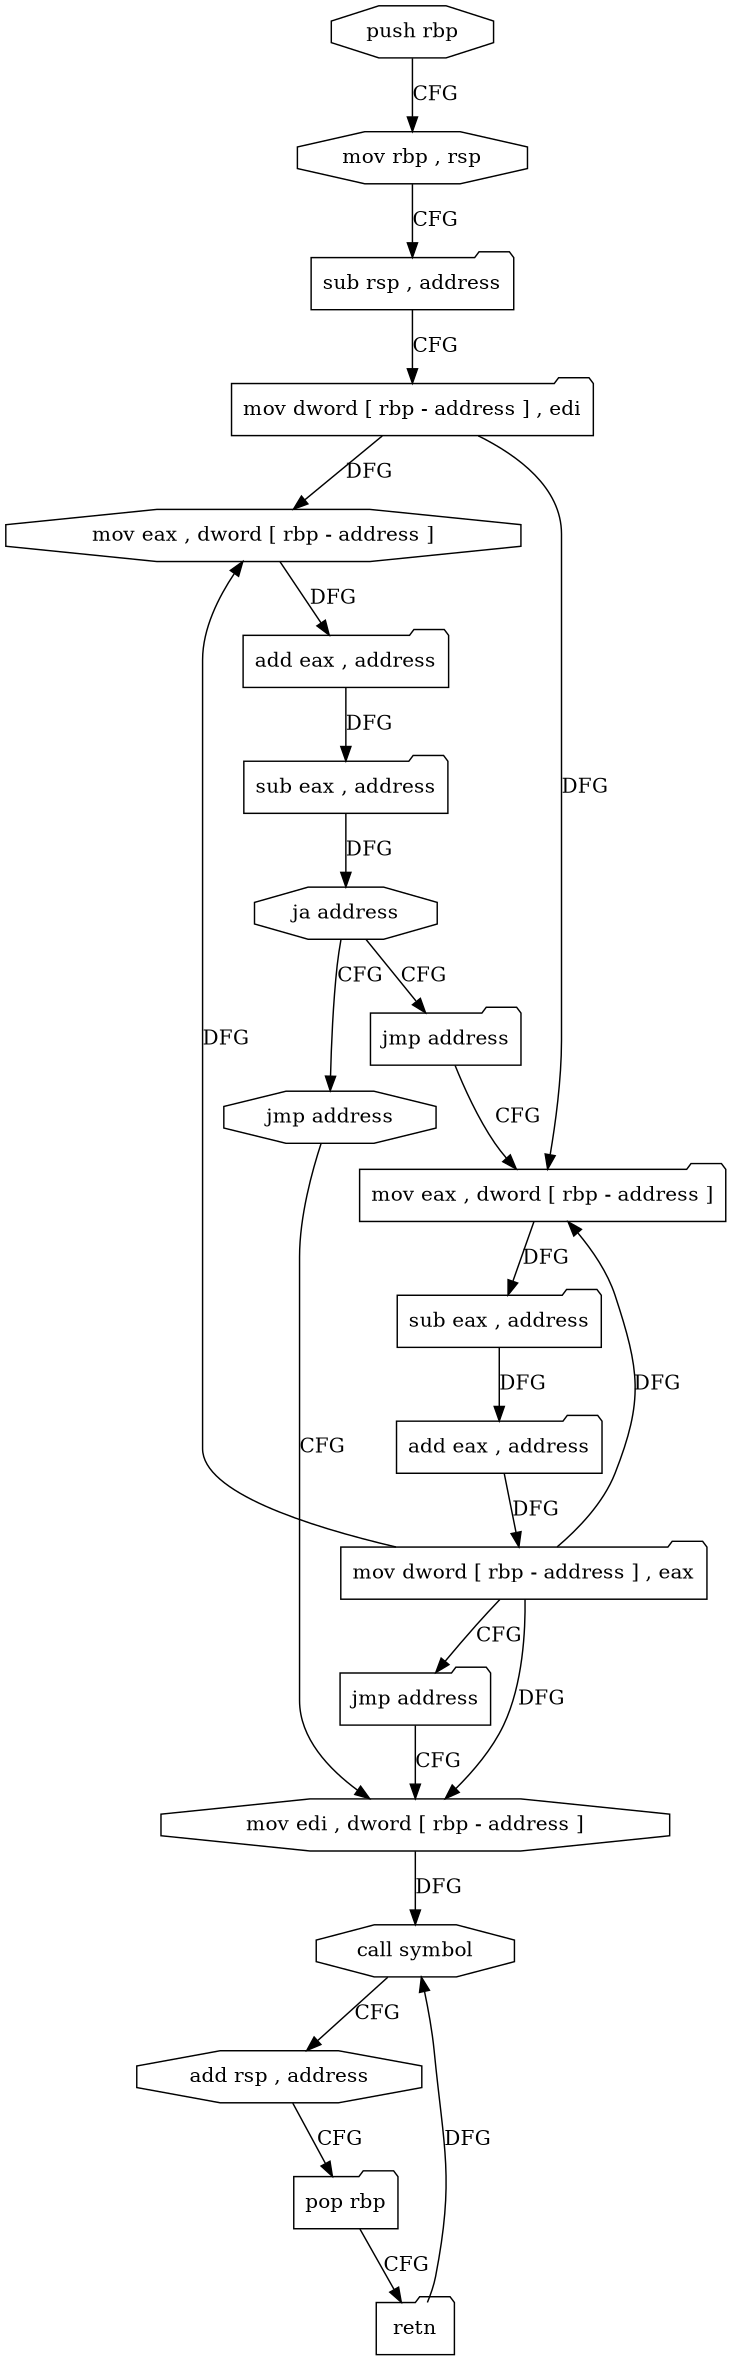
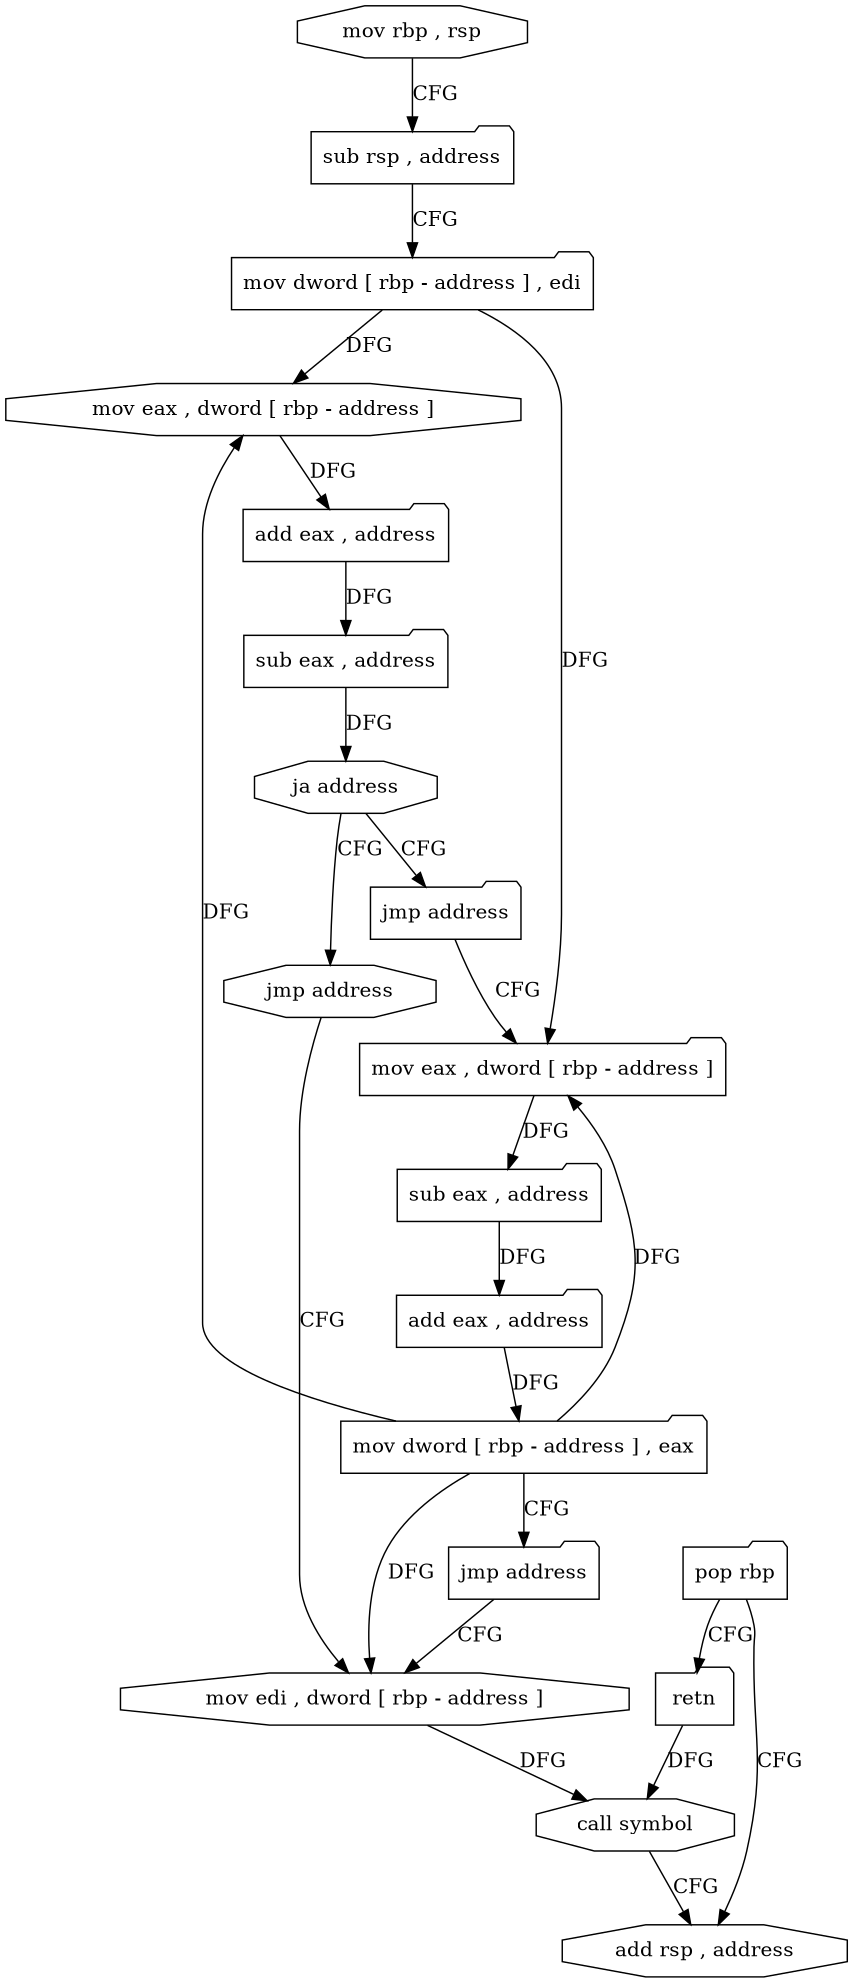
node "push rbp": removed
edge "add rsp , address" -> "pop rbp": reversed
